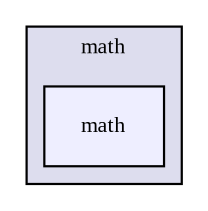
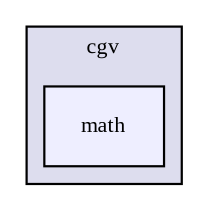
cluster "math": label "math" -> "cgv"
